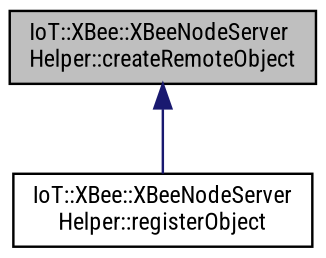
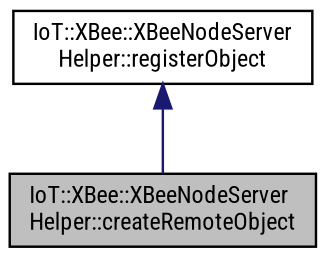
edge "IoT::XBee::XBeeNodeServer Helper::registerObject" -> "IoT::XBee::XBeeNodeServer Helper::createRemoteObject": reversed
